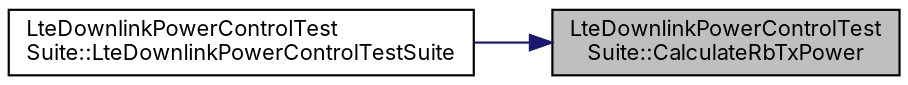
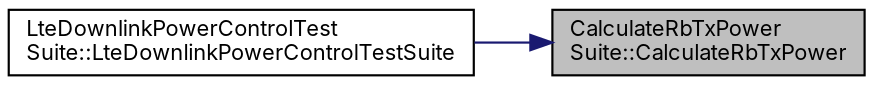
node "LteDownlinkPowerControlTest Suite::CalculateRbTxPower": label "LteDownlinkPowerControlTest Suite::CalculateRbTxPower" -> "CalculateRbTxPower Suite::CalculateRbTxPower"
